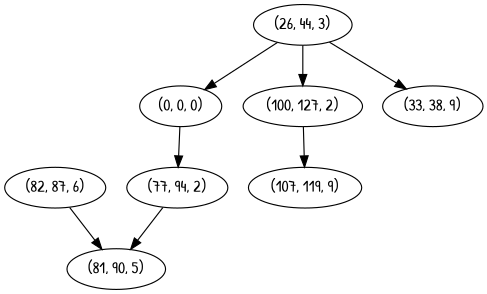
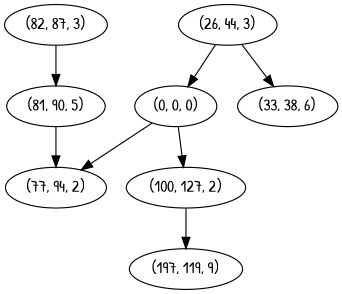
edge "(26, 44, 3)" -> "(100, 127, 2)": now "(0, 0, 0)" -> "(100, 127, 2)"
node "(33, 38, 9)": label "(33, 38, 9)" -> "(33, 38, 6)"
node "(82, 87, 6)": label "(82, 87, 6)" -> "(82, 87, 3)"
node "(107, 119, 9)": label "(107, 119, 9)" -> "(197, 119, 9)"
edge "(77, 94, 2)" -> "(81, 90, 5)": reversed
